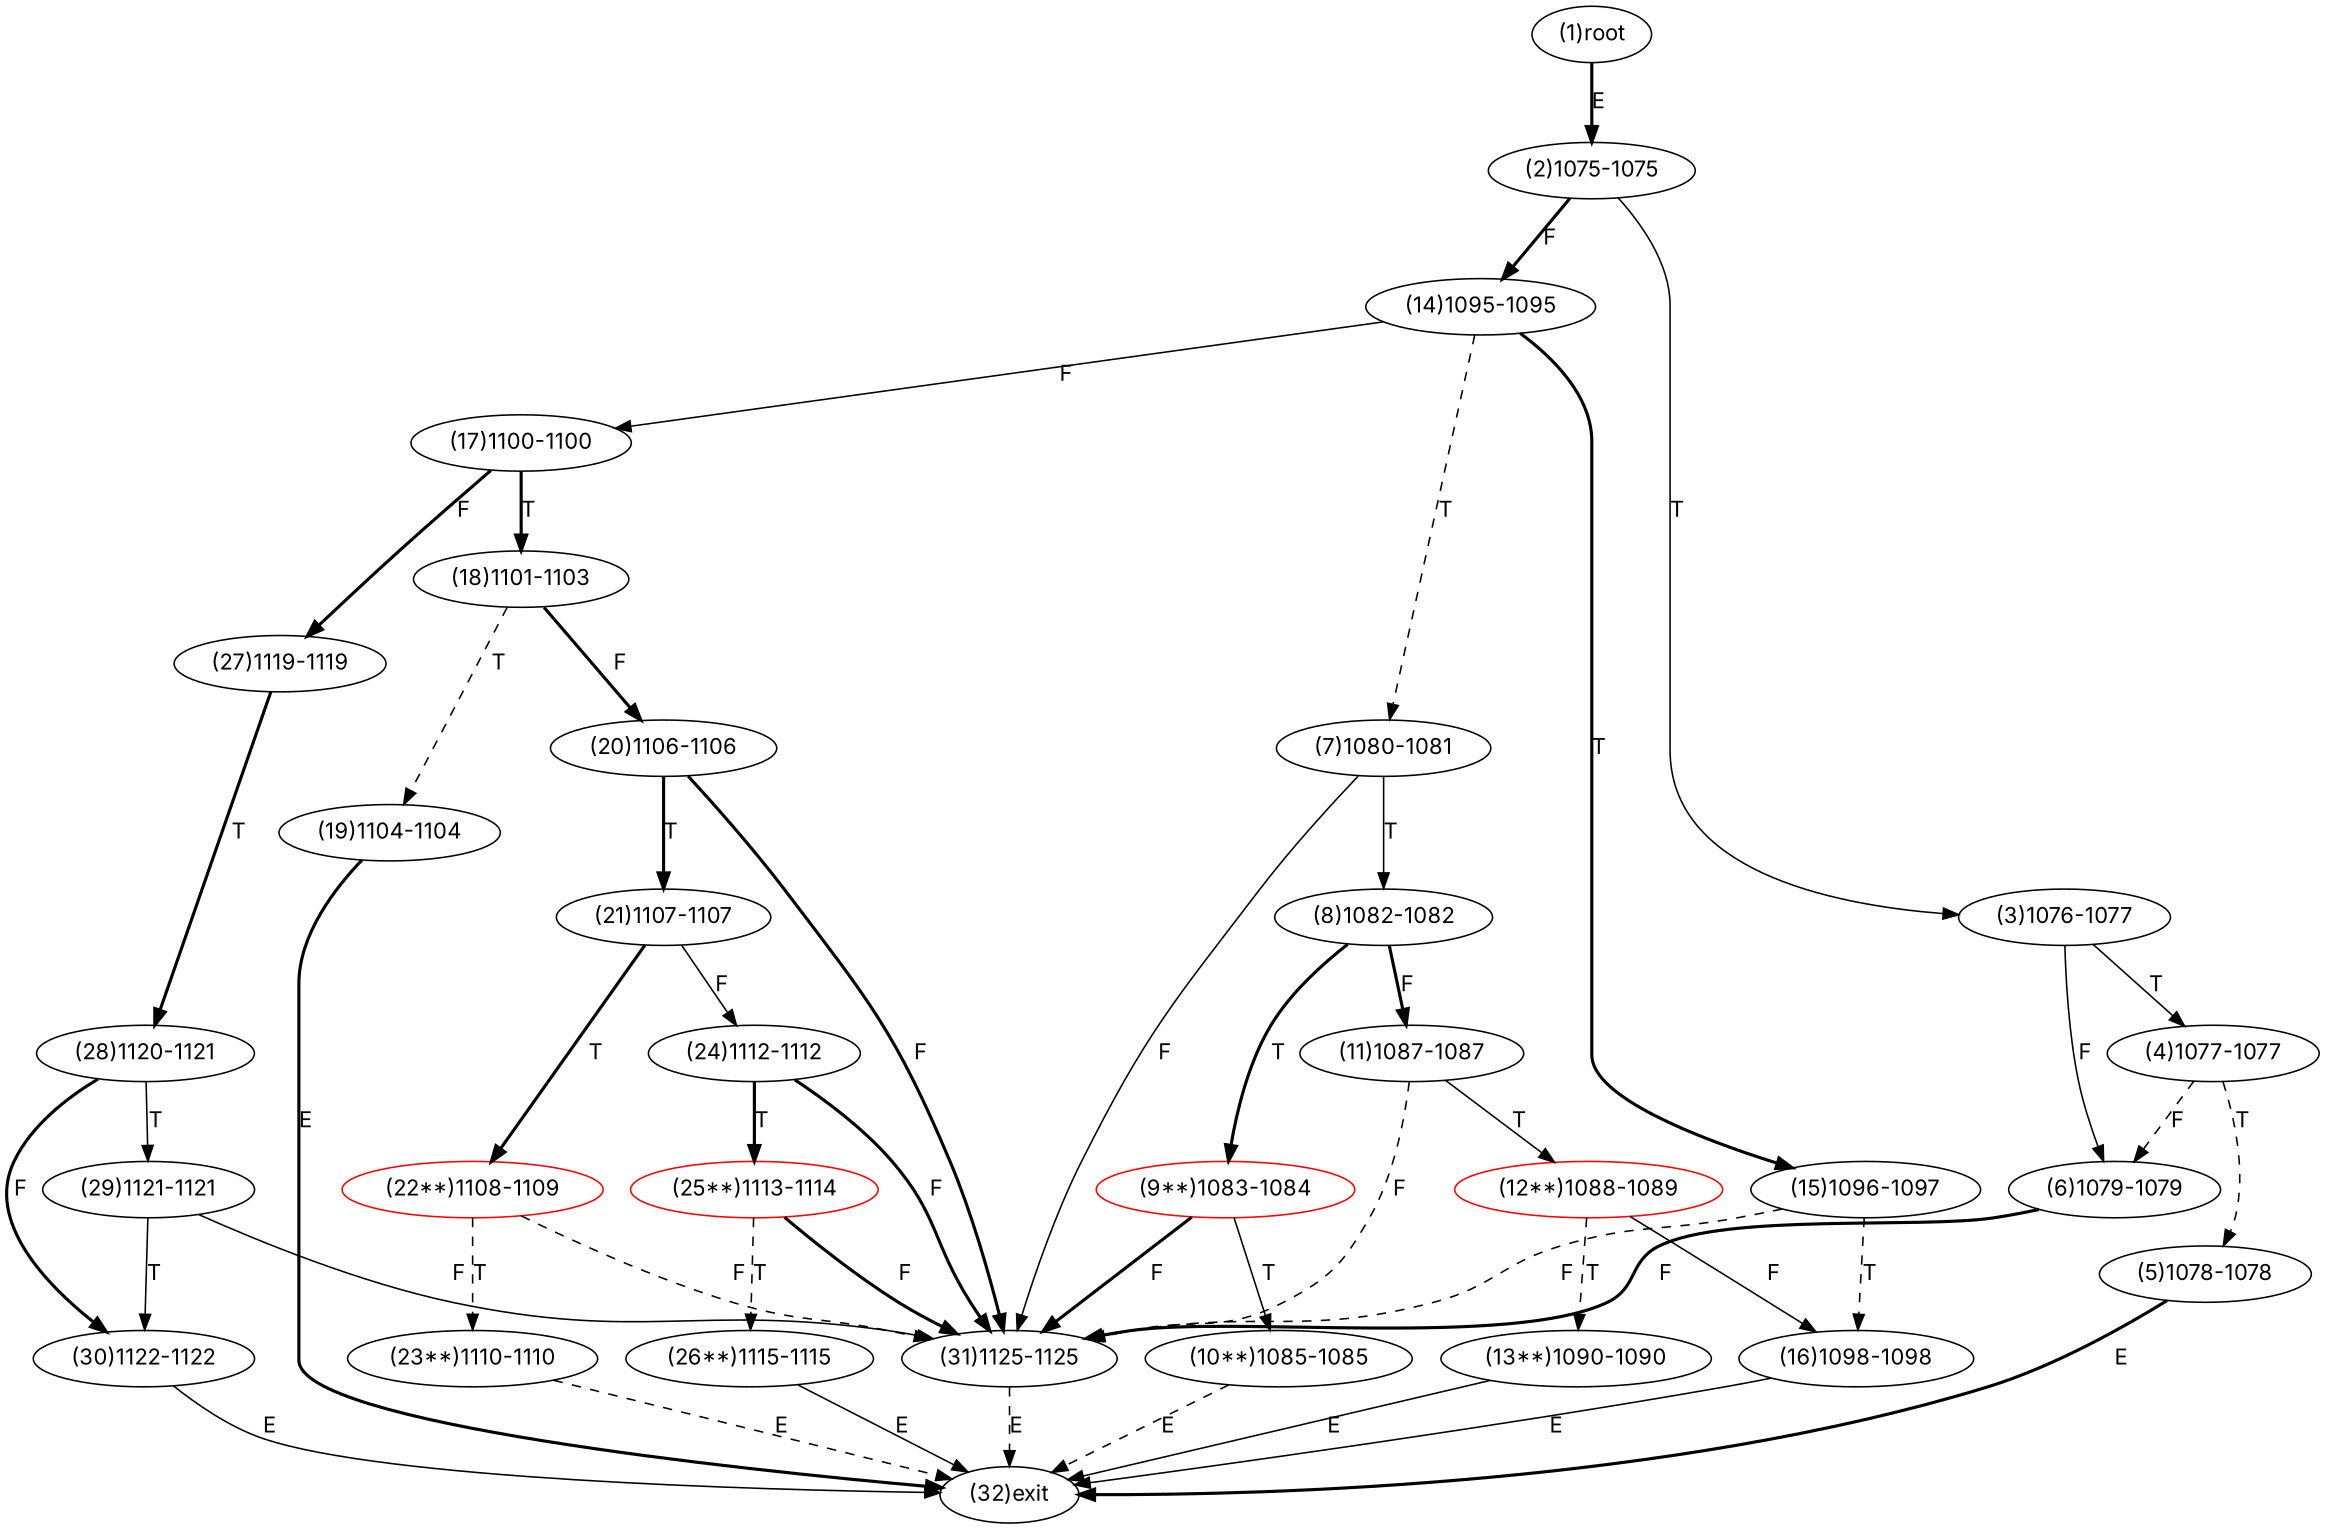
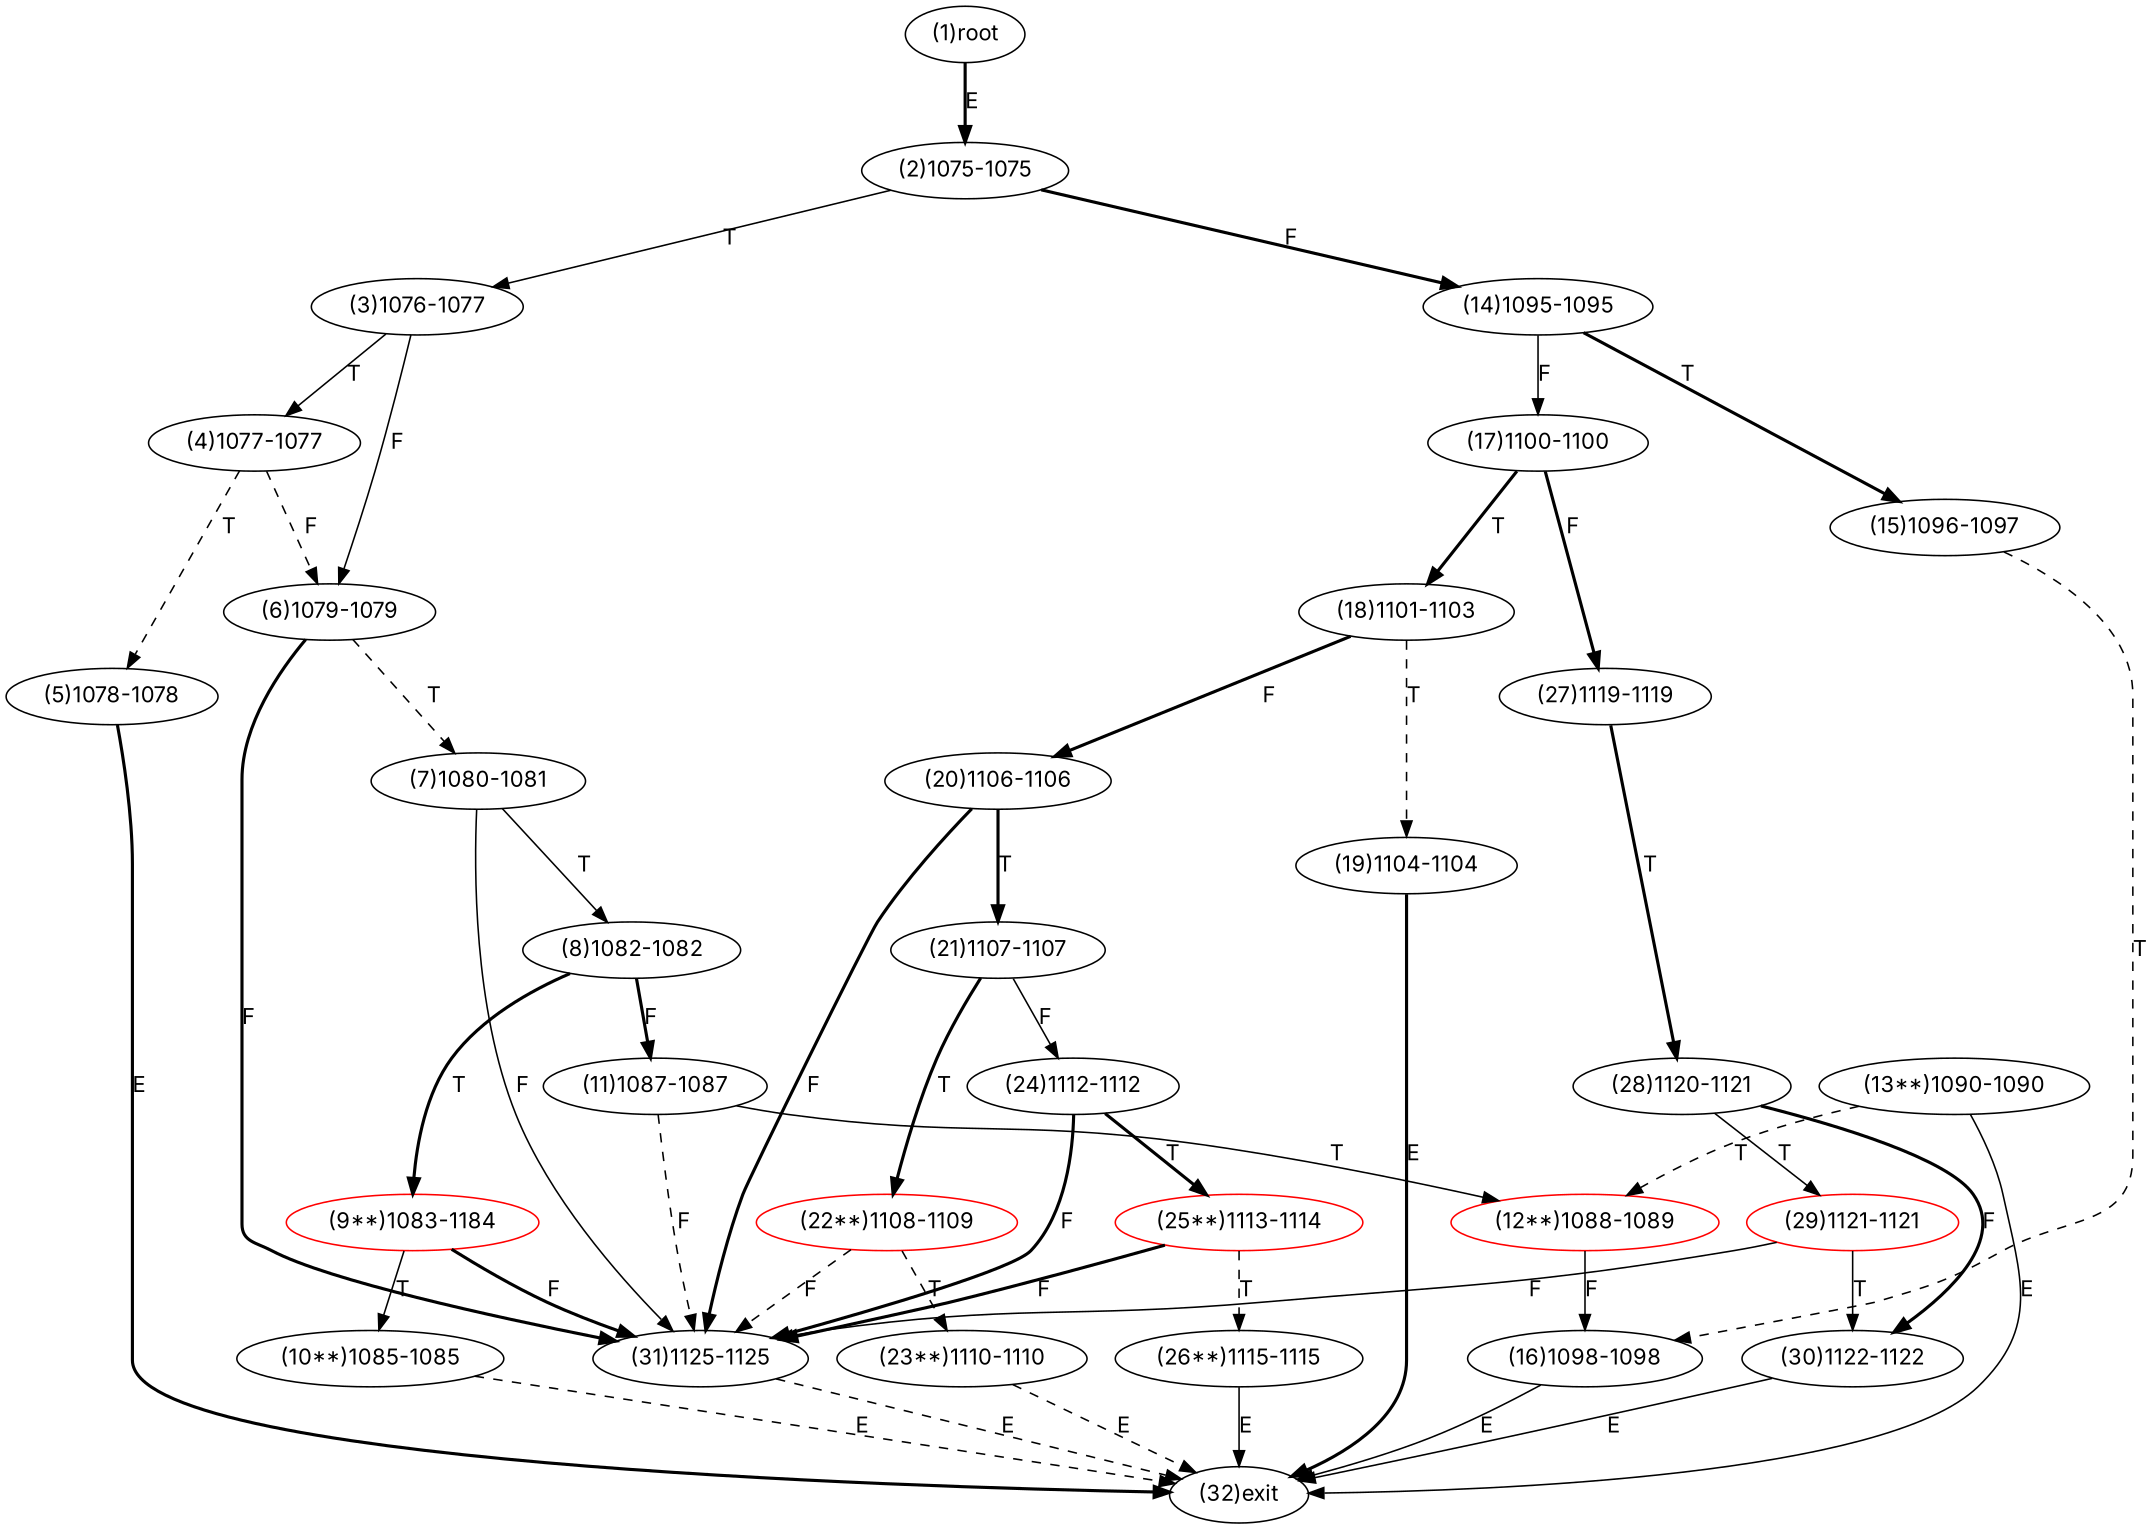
edge "(14)1095-1095" -> "(7)1080-1081": now "(6)1079-1079" -> "(7)1080-1081"
node "(29)1121-1121": color black -> red
node "(9**)1083-1084": label "(9**)1083-1084" -> "(9**)1083-1184"
edge "(12**)1088-1089" -> "(13**)1090-1090": reversed
edge "(15)1096-1097" -> "(31)1125-1125": removed, label "F"
